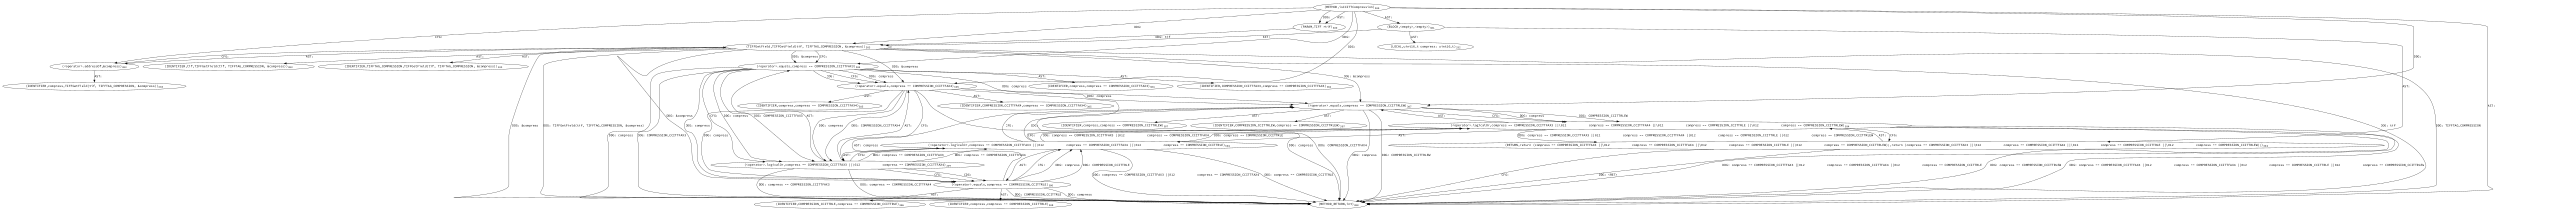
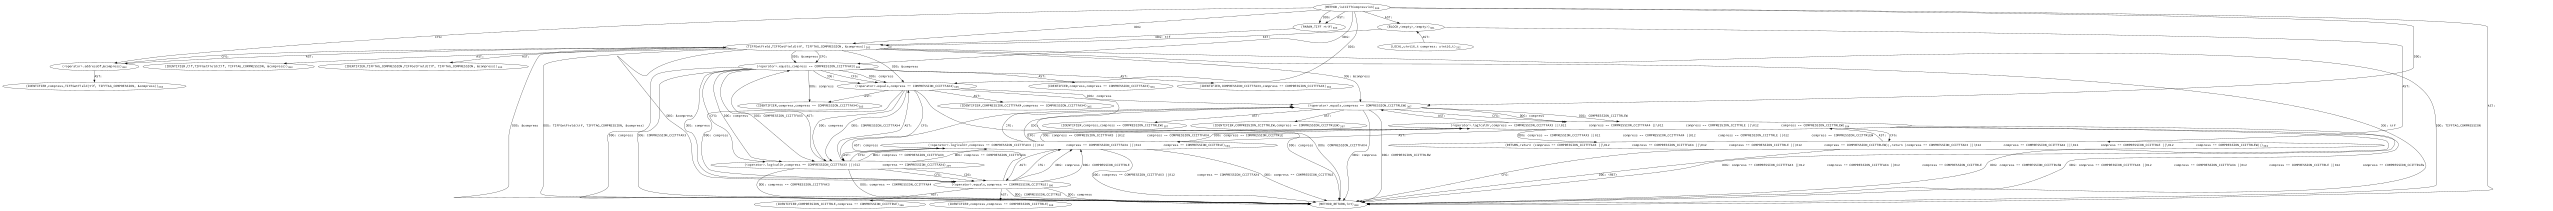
edge "(BLOCK,<empty>,<empty>)" -> "(LOCAL,uint16_t compress: uint16_t)": reversed
edge "(<operator>.equals,compress == COMPRESSION_CCITTFAX3)" -> "(<operator>.equals,compress == COMPRESSION_CCITTRLEW)": now "(<operator>.equals,compress == COMPRESSION_CCITTFAX3)" -> "(IDENTIFIER,compress,compress == COMPRESSION_CCITTFAX4)"
